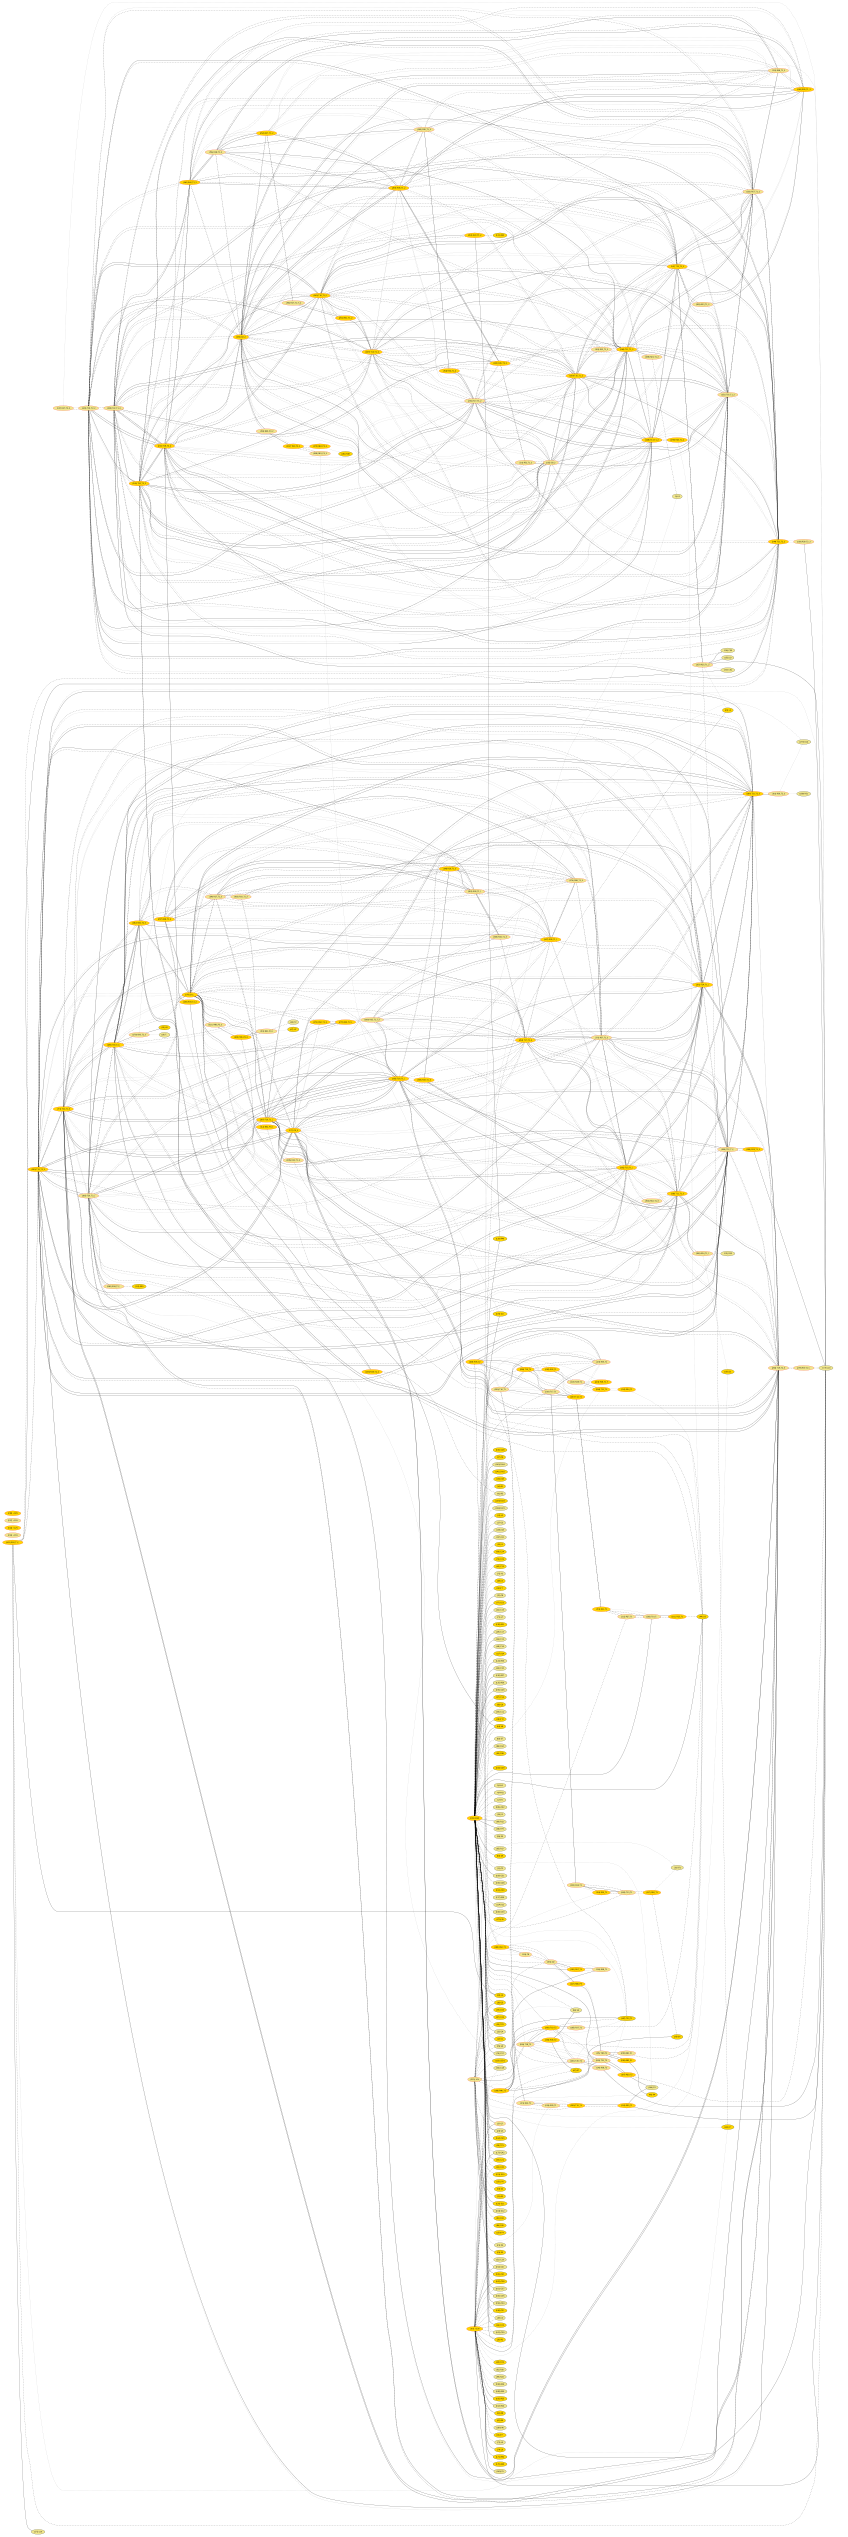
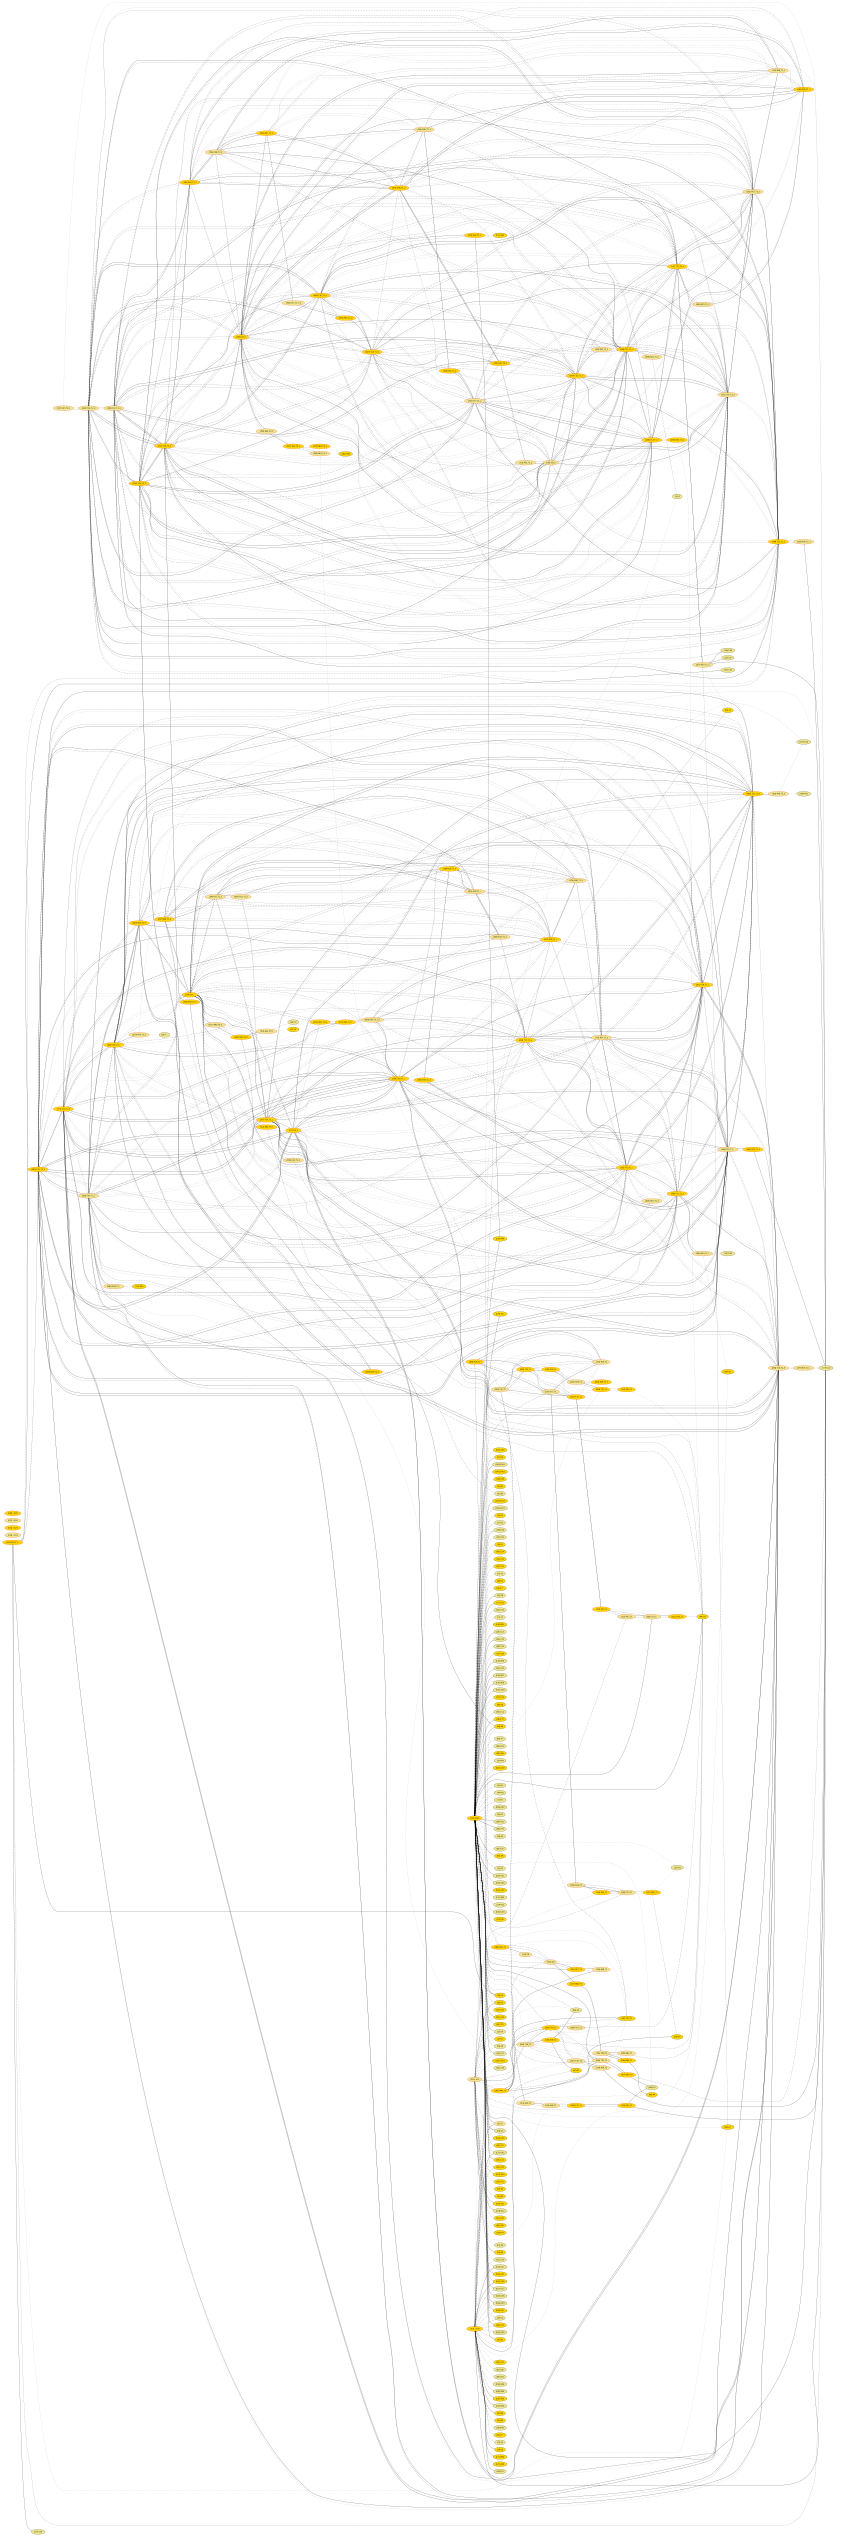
node "(10) U2": removed
node "(6) MH4": added
